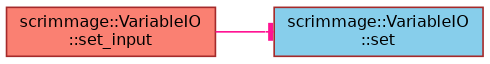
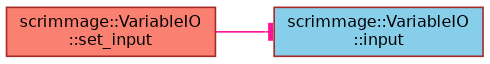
node "scrimmage::VariableIO ::set": label "scrimmage::VariableIO ::set" -> "scrimmage::VariableIO ::input"
